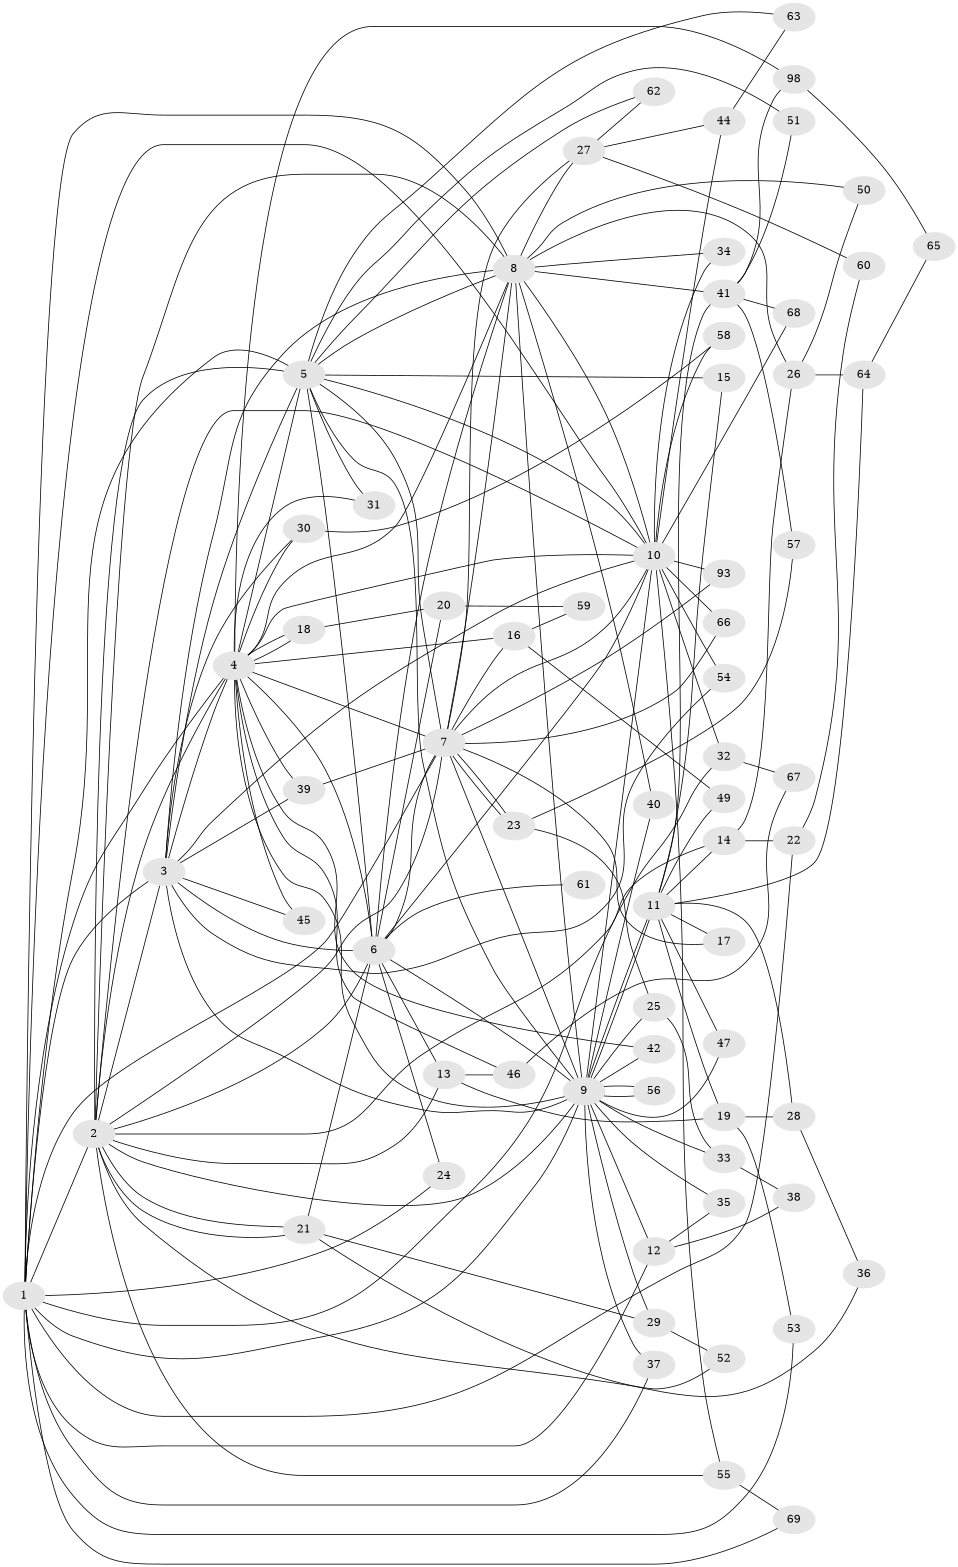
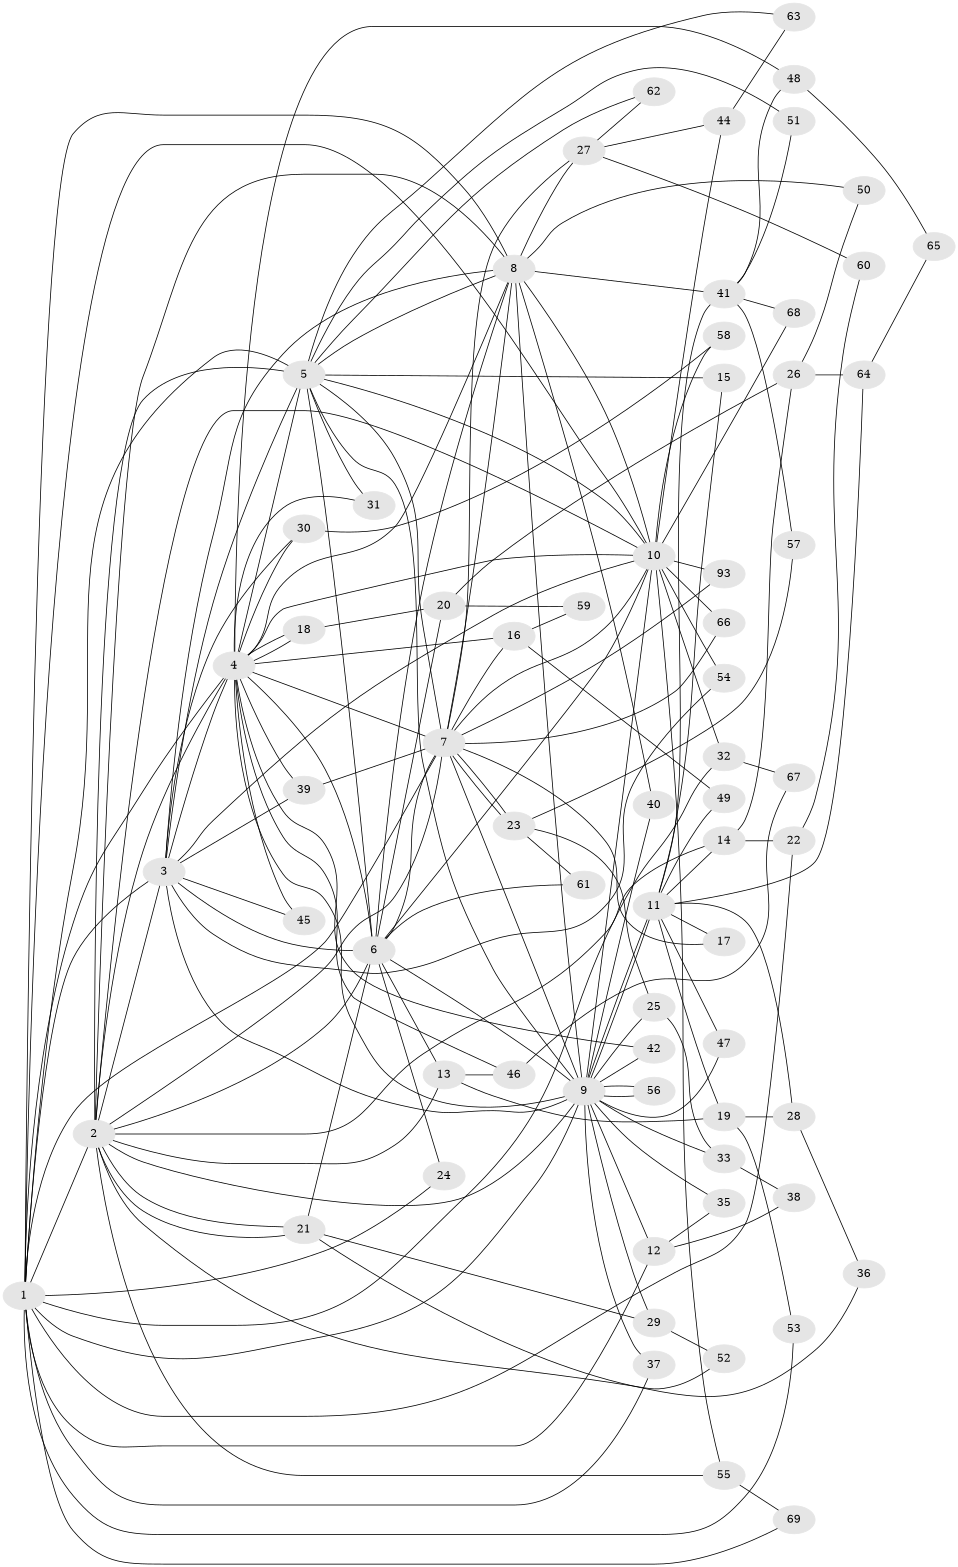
node "98": label "98" -> "48"
edge "8" -- "26": now "20" -- "26"
node "34": removed
edge "23" -- "61": added
